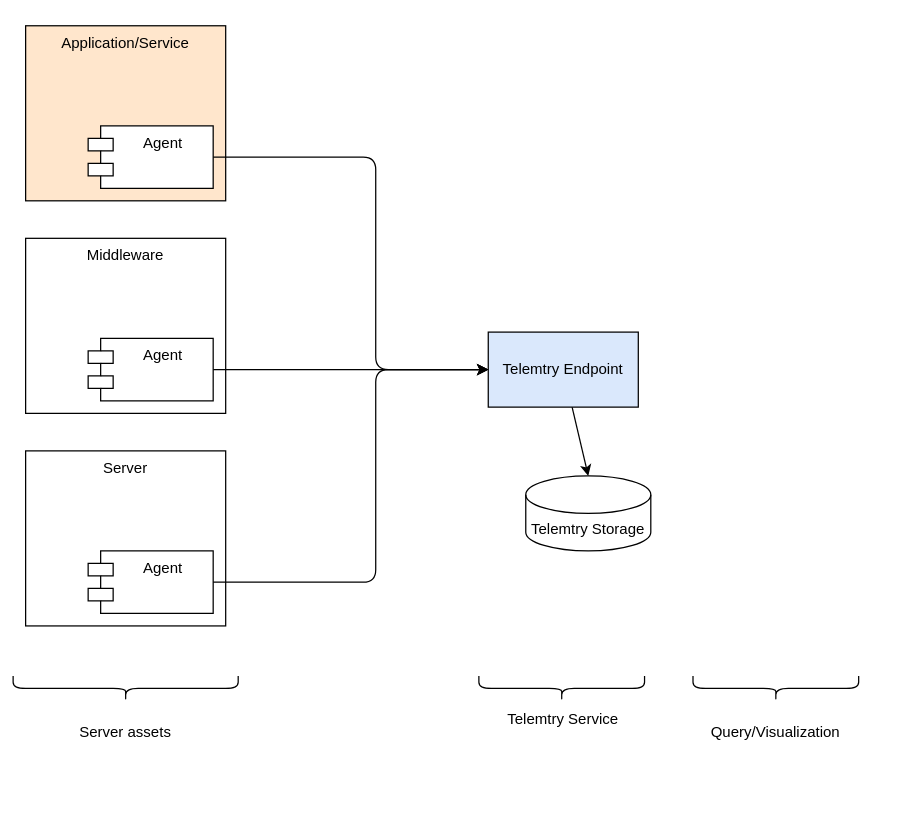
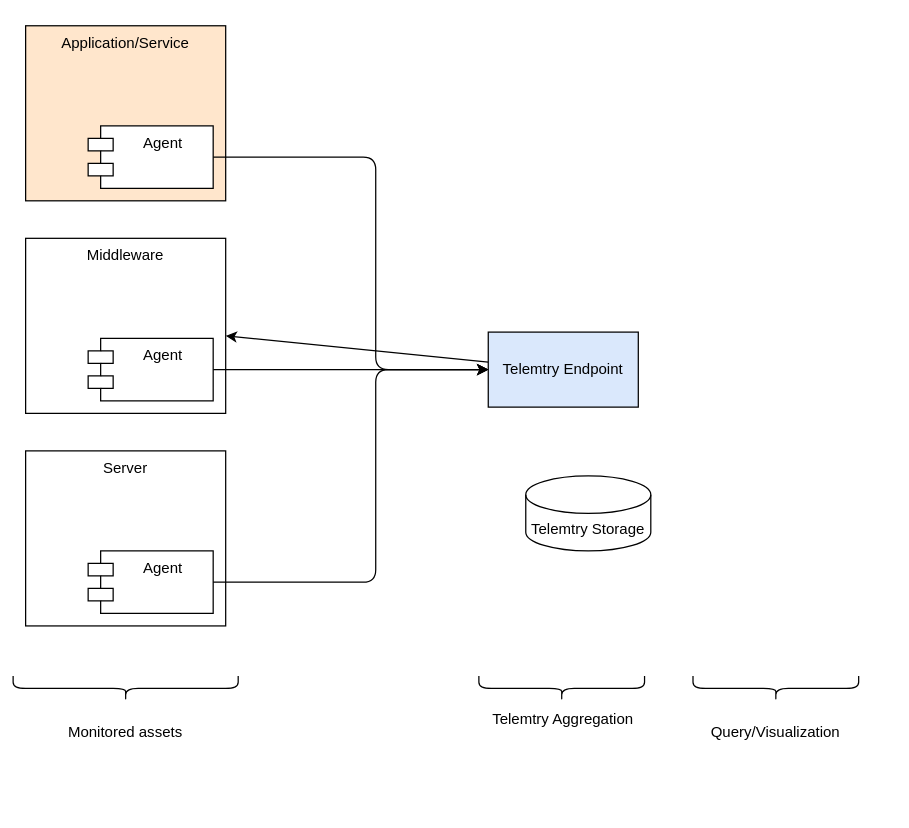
edge "Telemtry Endpoint" -> "Telemtry Storage": now "Telemtry Endpoint" -> "Middleware"
node "Telemtry Service": label "Telemtry Service" -> "Telemtry Aggregation"
node "Server assets": label "Server assets" -> "Monitored assets"
